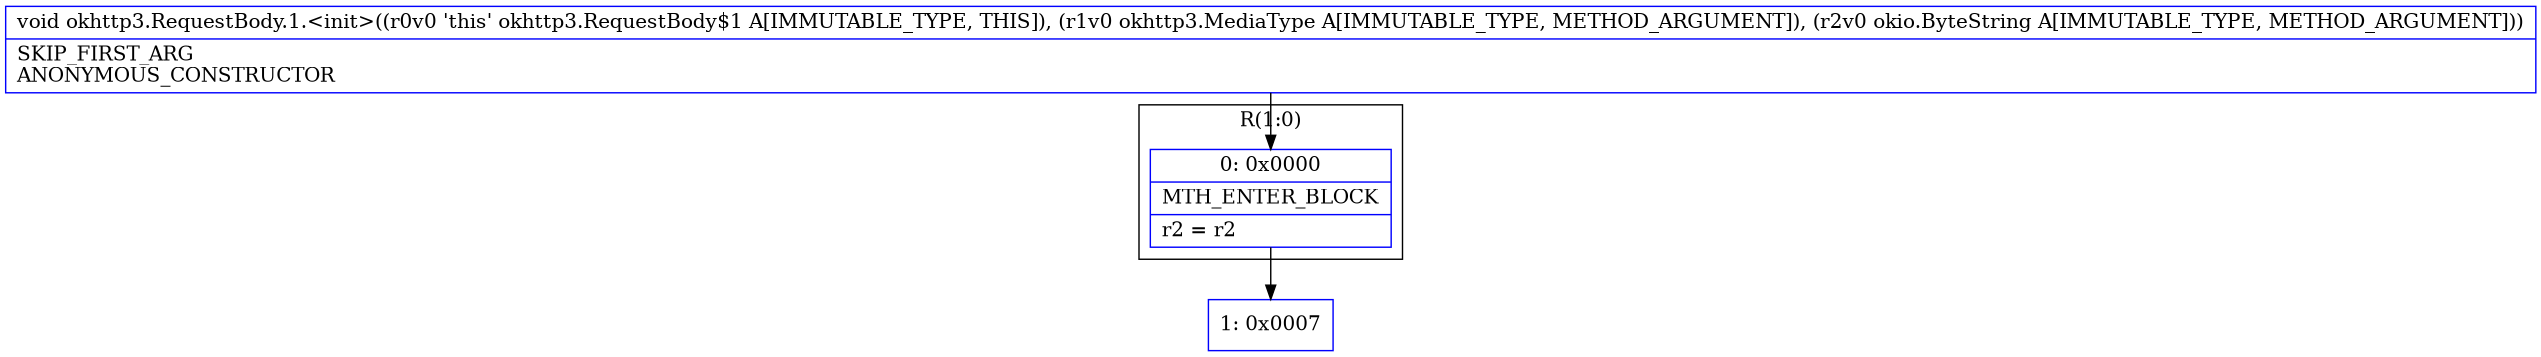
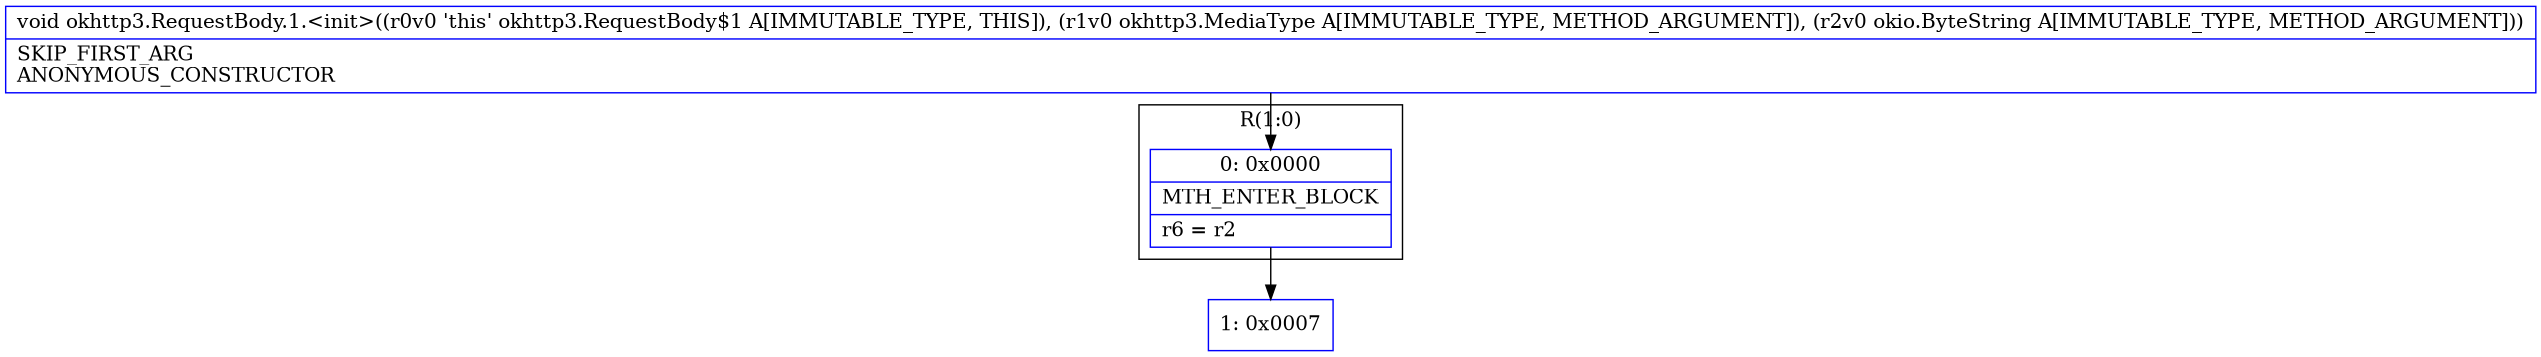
node "0: 0x0000": text "r2 = r2" -> "r6 = r2"
